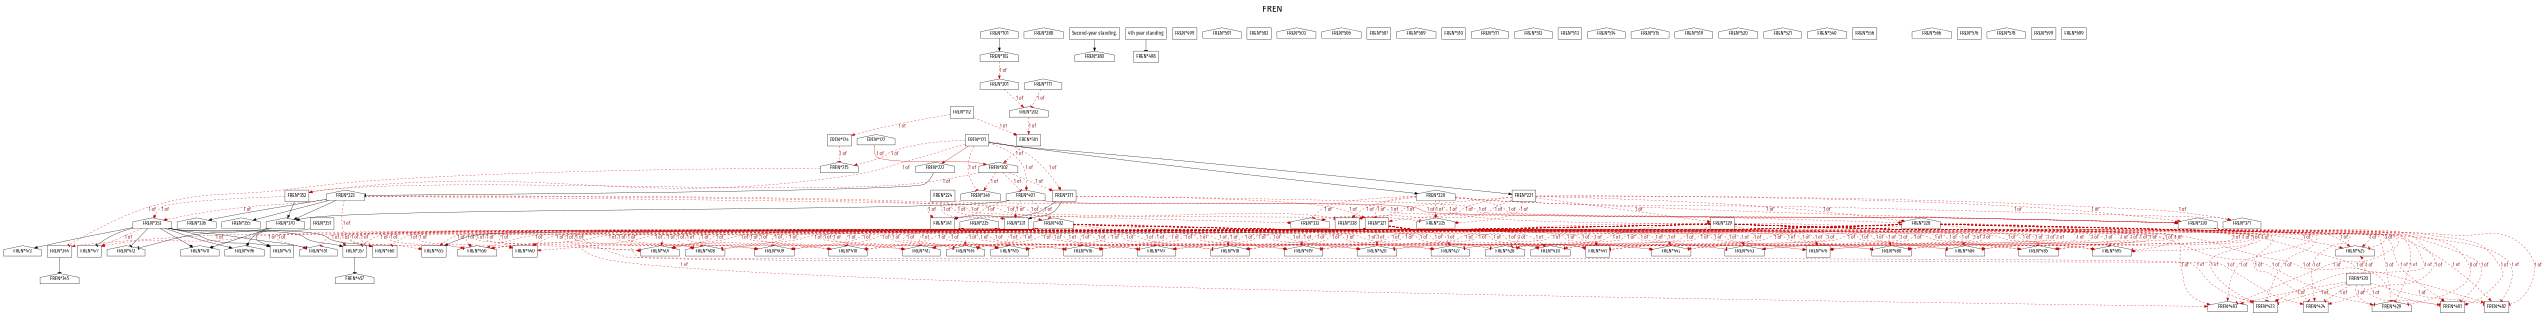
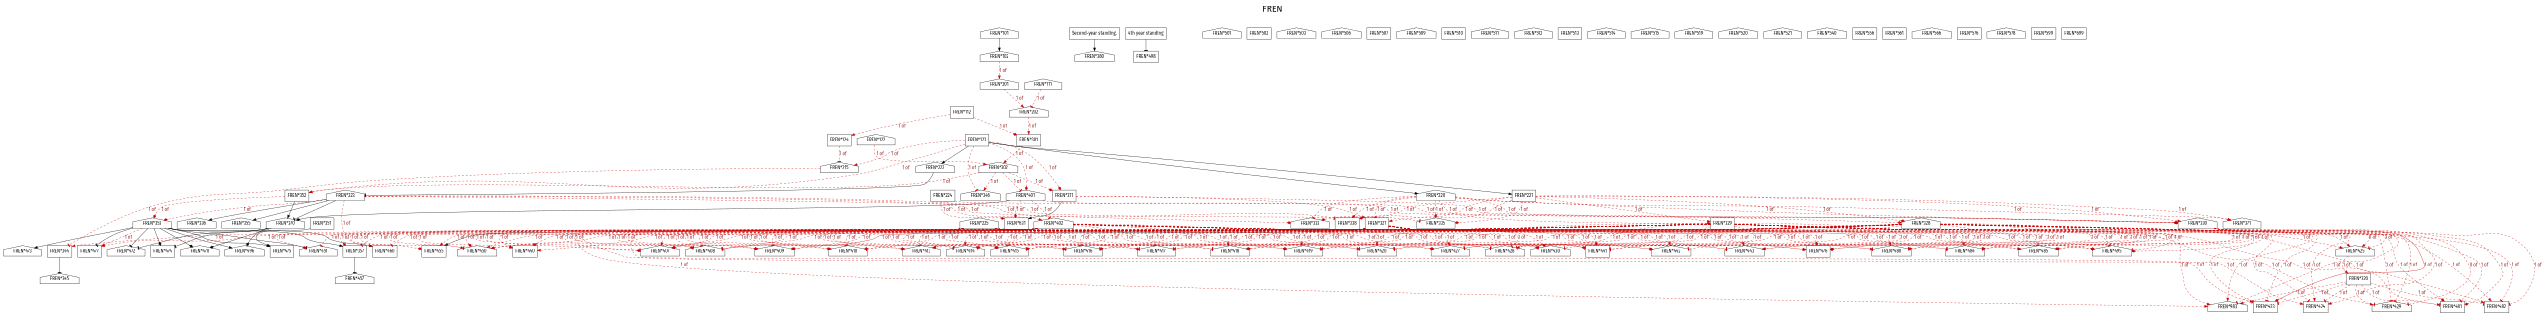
node "FREN*280": removed
node "FREN*499": removed
node "FREN*561": added
edge "FREN*123" -> "FREN*222": color red3 -> black
edge "FREN*122" -> "FREN*302": style solid -> dashed
edge "FREN*223" -> "FREN*370": arrowhead normal -> tee
edge "FREN*401" -> "FREN*330": style solid -> dashed
node "FREN*341": removed
node "FREN*331": label "FREN*331" -> "FREN*631"
edge "FREN*328" -> "FREN*408": style dashed -> solid
edge "FREN*402" -> "FREN*420": arrowhead diamond -> tee
edge "FREN*328" -> "FREN*425": label "1 of" -> "0 of"
edge "FREN*329" -> "FREN*417": arrowhead normal -> tee
edge "FREN*329" -> "FREN*430": removed, label "1 of"
edge "FREN*328" -> "FREN*442": removed, label "1 of"
edge "FREN*330" -> "FREN*423": style dashed -> solid
node "FREN*474": added
edge "FREN*320" -> "FREN*425": reversed
node "FREN*483": label "FREN*483" -> "FREN*983"
